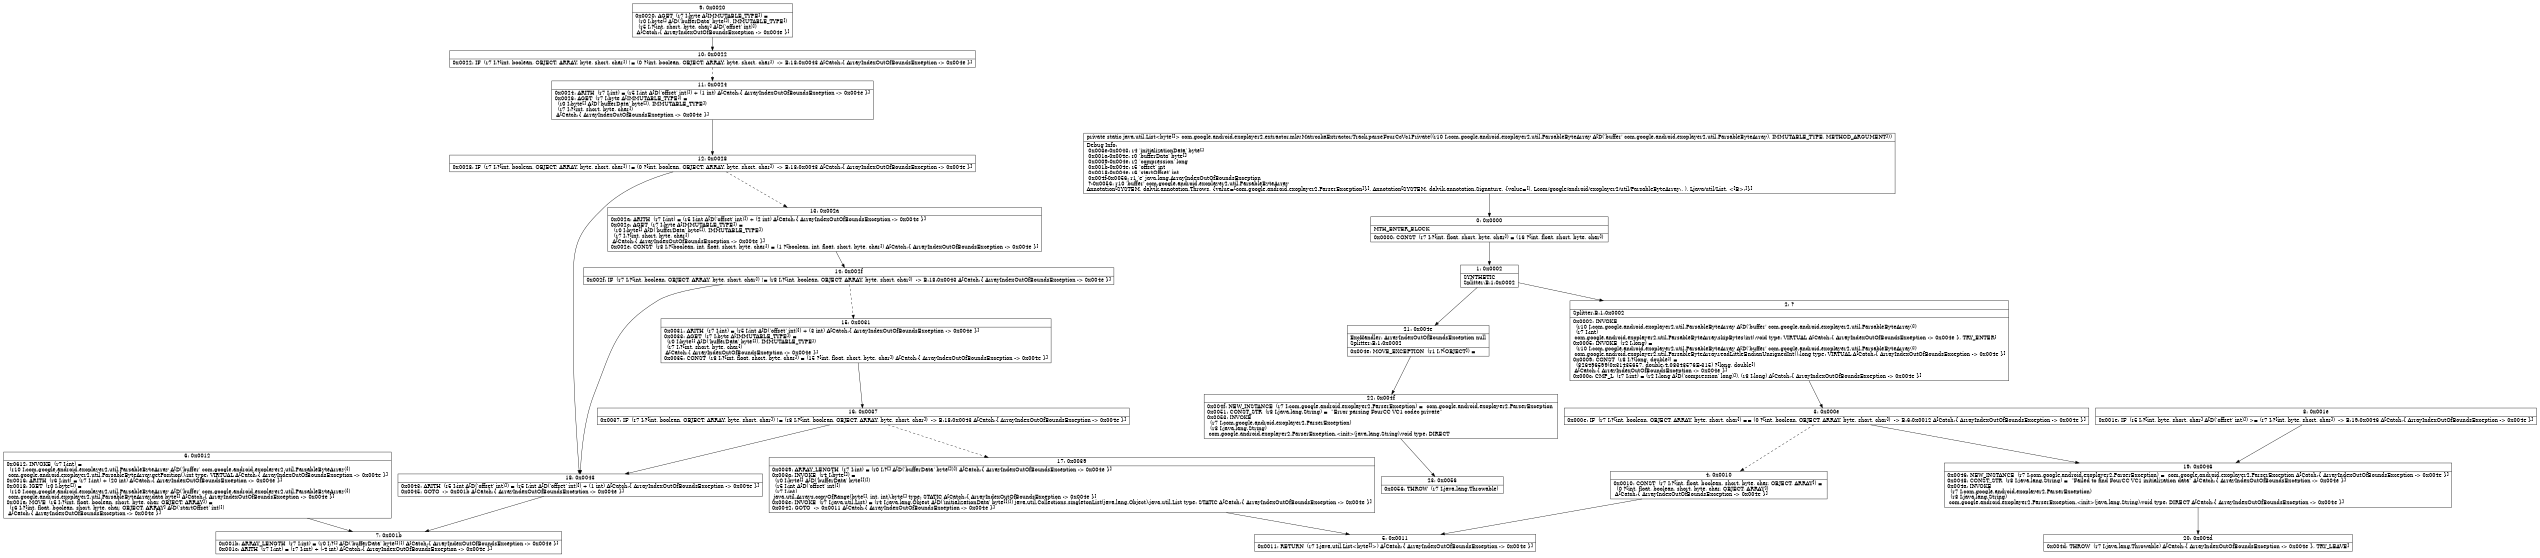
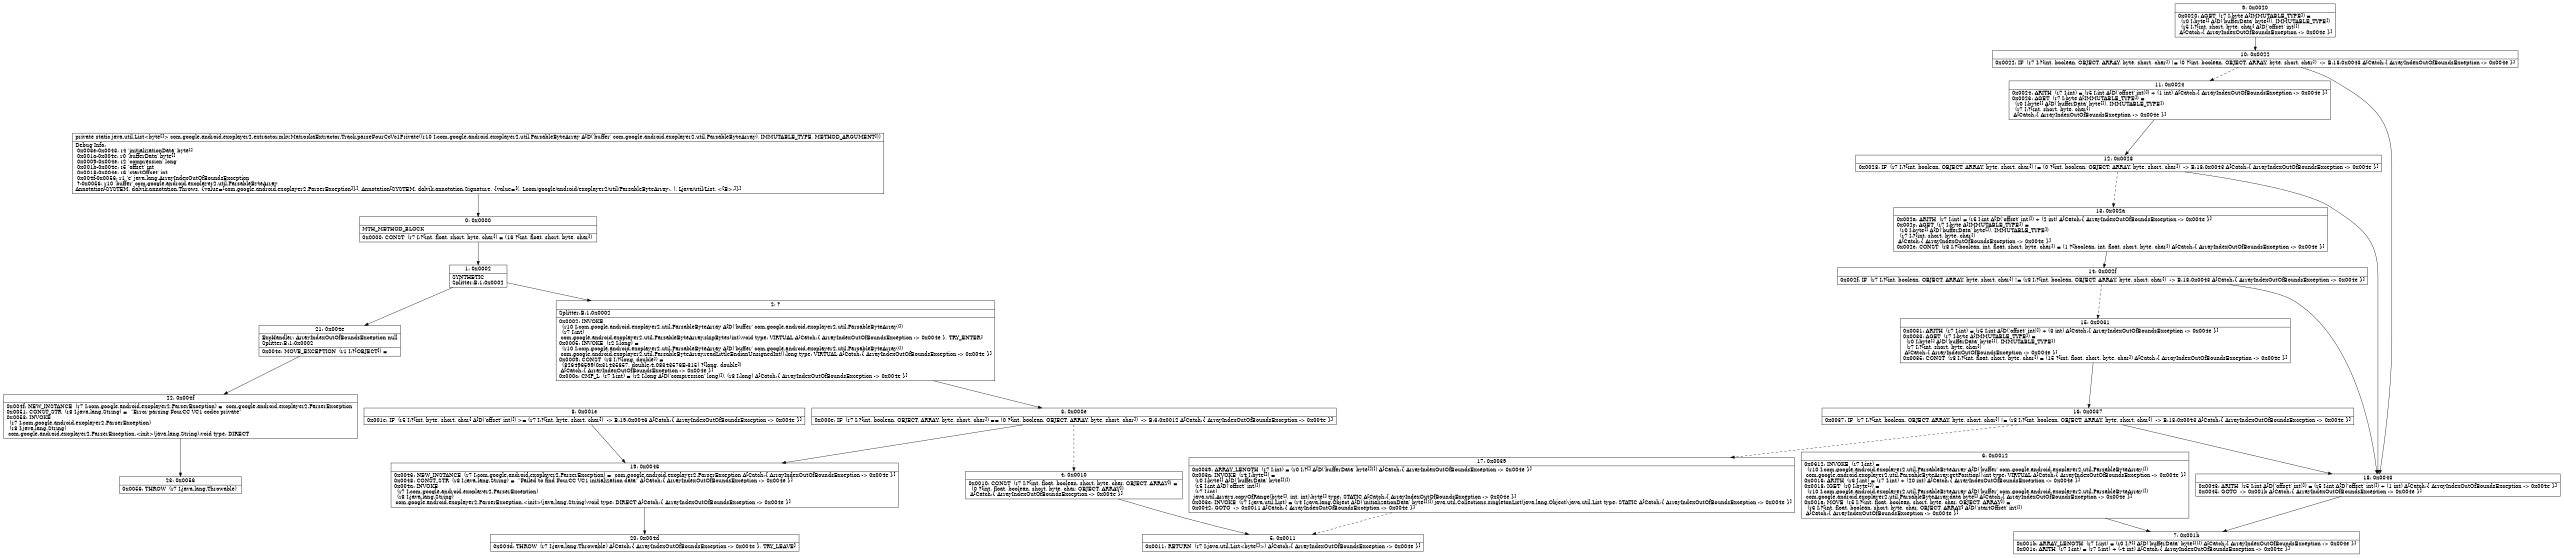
node "0: 0x0000": text "MTH_ENTER_BLOCK" -> "MTH_METHOD_BLOCK"
edge "10: 0x0022" -> "18: 0x0043": added
edge "17: 0x0039" -> "5: 0x0011": style solid -> dashed
